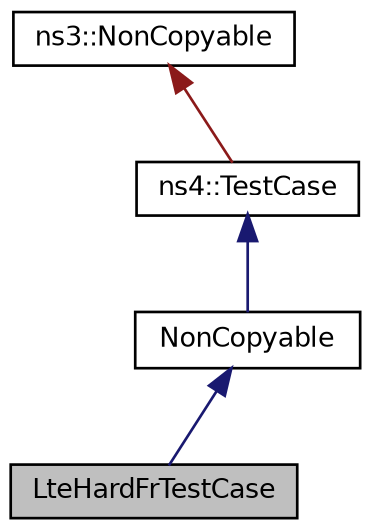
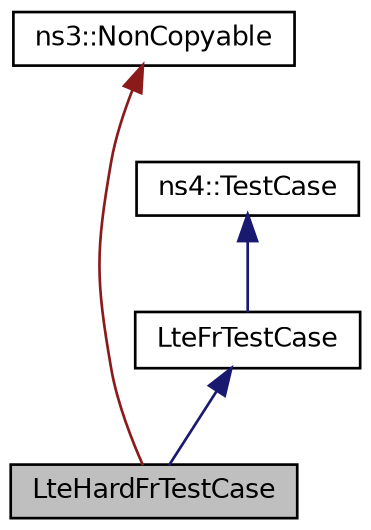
edge "ns4::TestCase" -> "ns3::NonCopyable": now "LteHardFrTestCase" -> "ns3::NonCopyable"
node "NonCopyable": label "NonCopyable" -> "LteFrTestCase"
